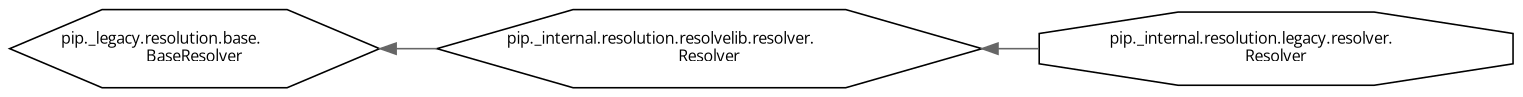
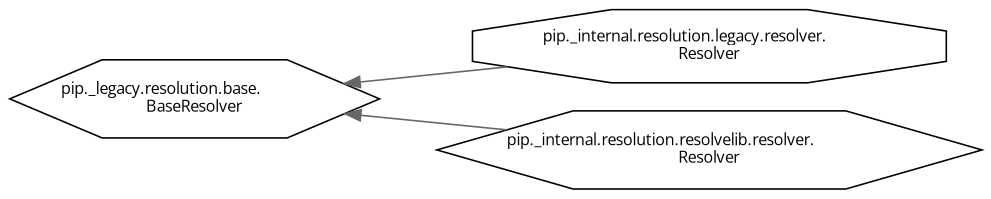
edge "pip._internal.resolution.legacy.resolver. Resolver" -> "pip._internal.resolution.resolvelib.resolver. Resolver": now "pip._internal.resolution.legacy.resolver. Resolver" -> "pip._legacy.resolution.base. BaseResolver"
